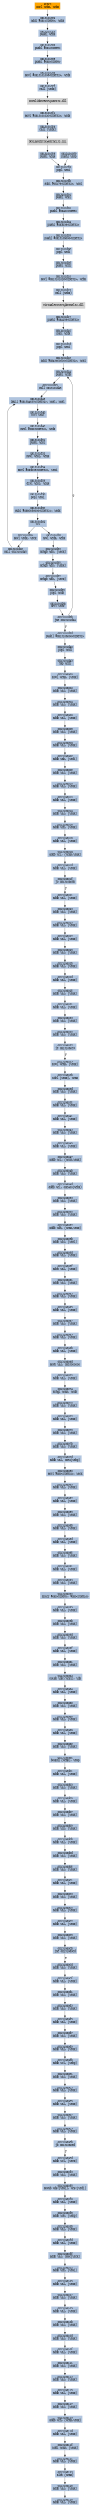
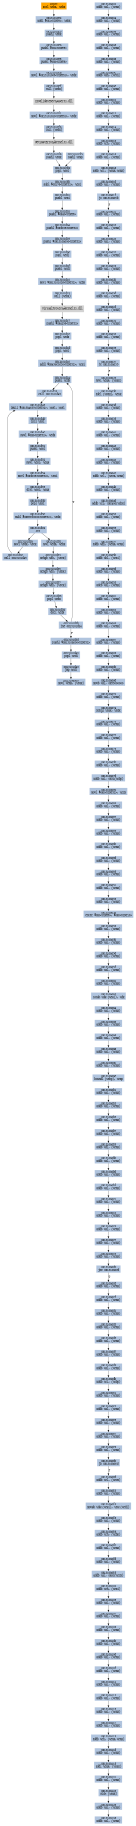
edge "0x1310a000 movl %eax, (%eax)" -> "0x1310a002 addb %al, (%eax)": removed
